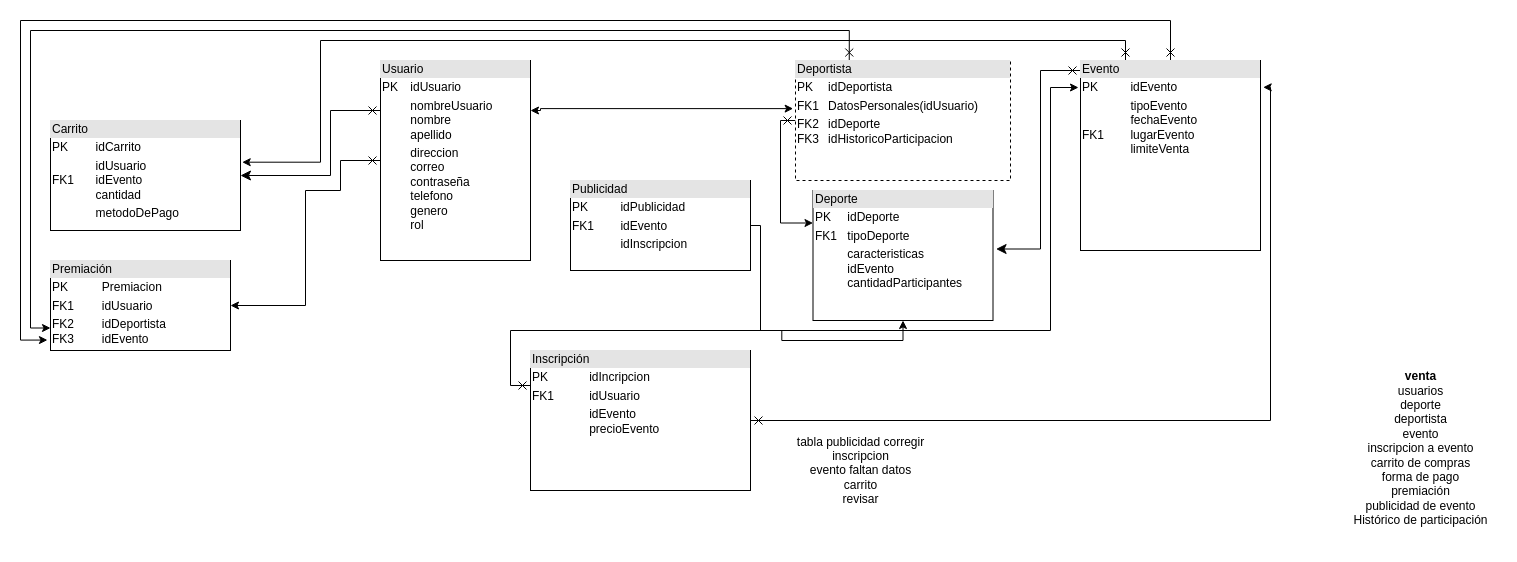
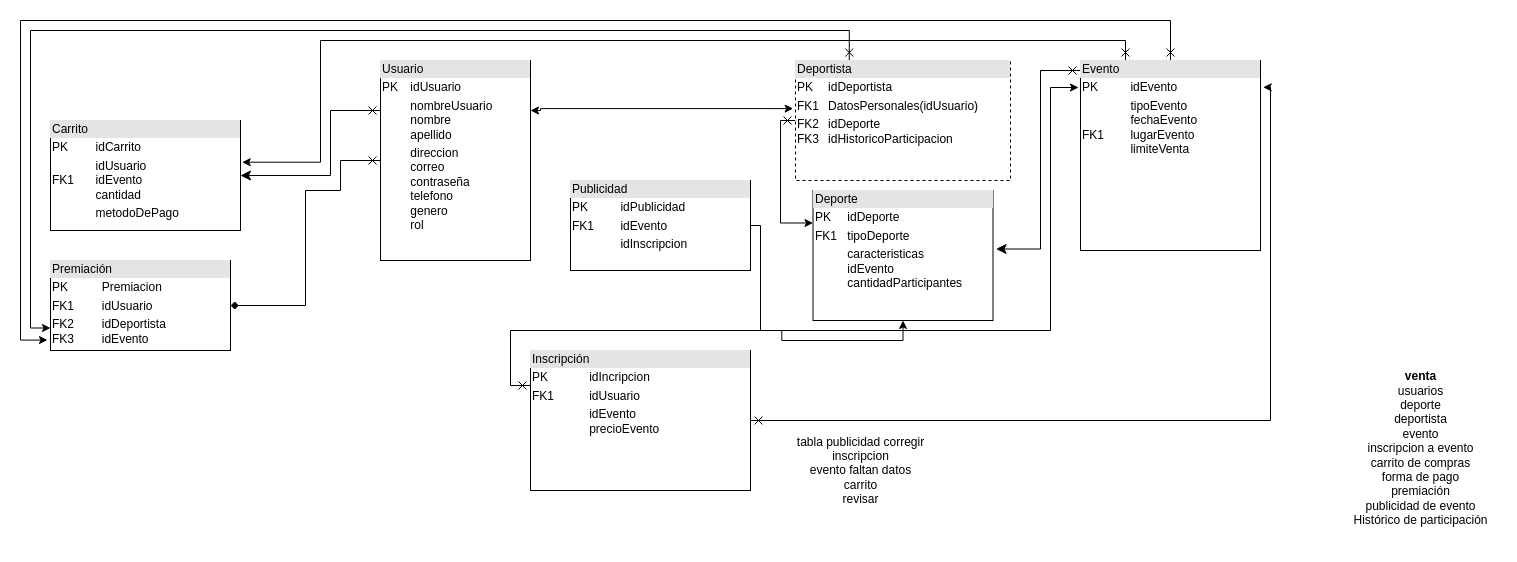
edge "Usuario PK idUsuario nombreUsuario nombre apellido direccion correo contraseña telefono genero rol" -- "Premiación PK Premiacion FK1 idUsuario FK2 FK3 idDeportista idEvento": arrowhead classic -> diamond
